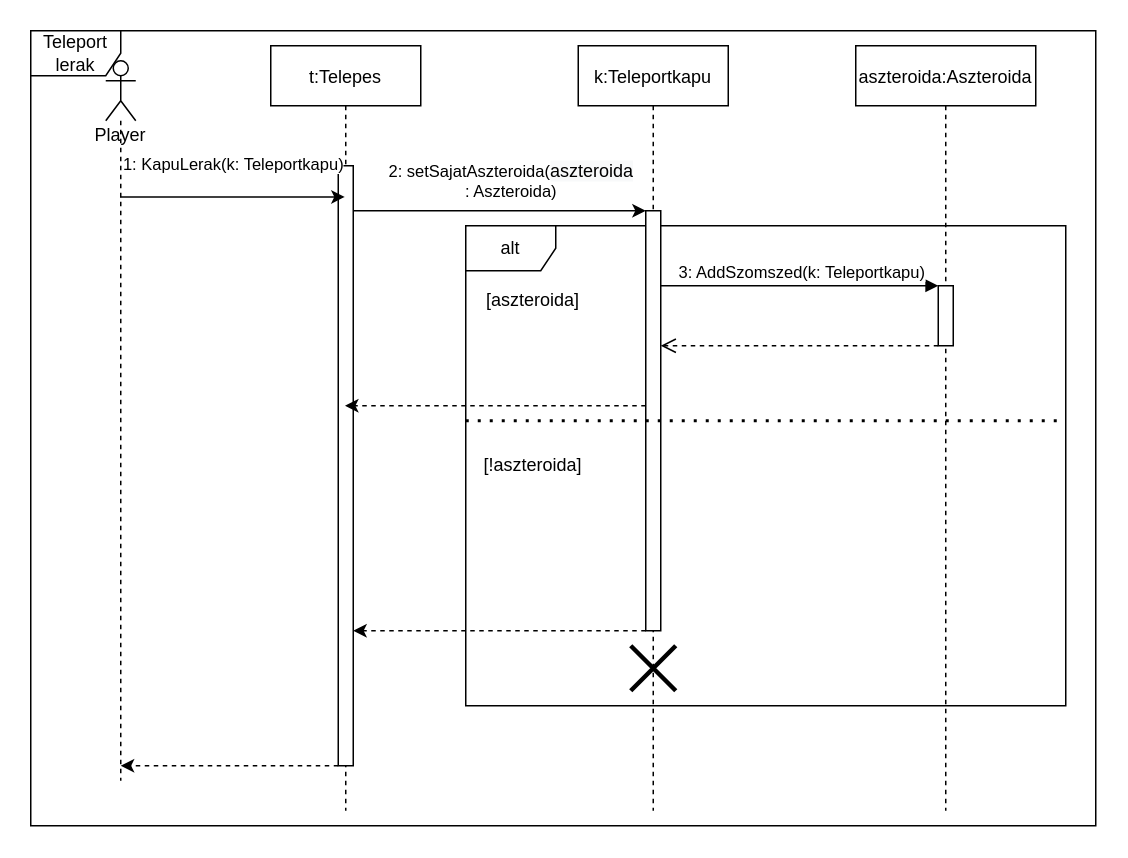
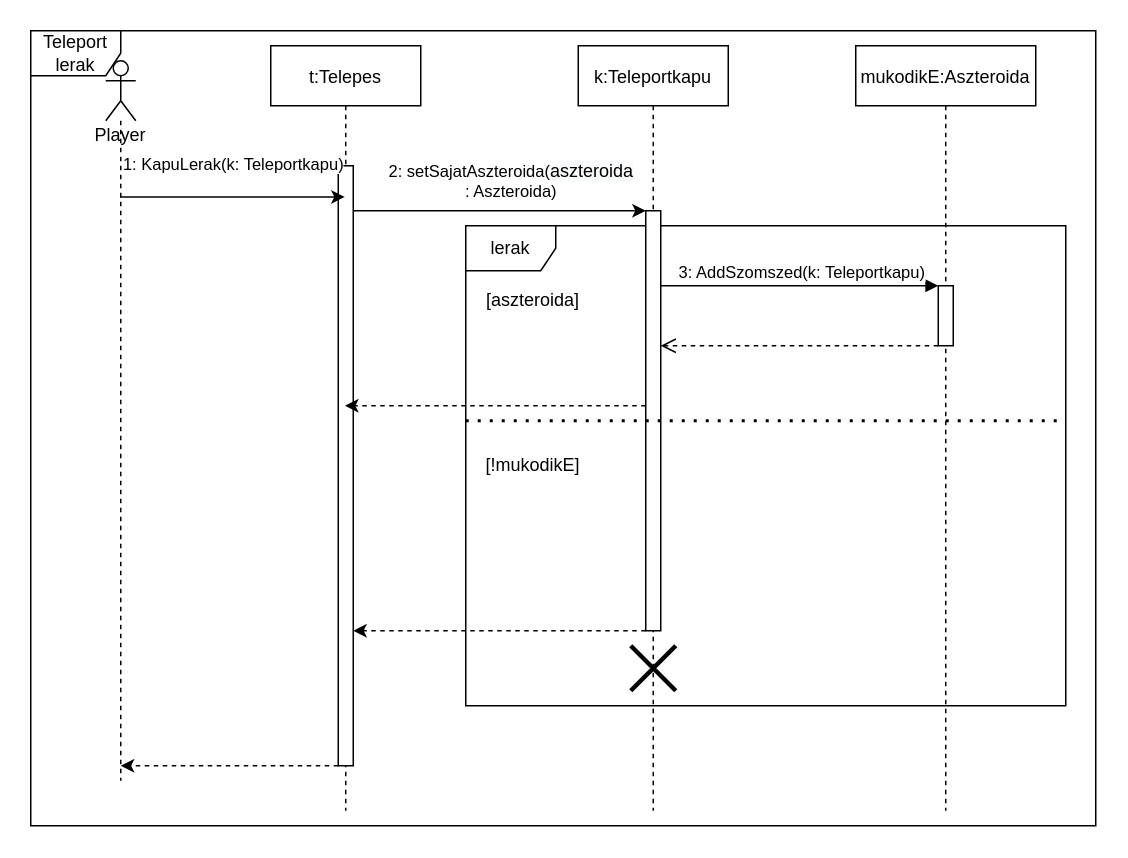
node "aszteroida:Aszteroida": label "aszteroida:Aszteroida" -> "mukodikE:Aszteroida"
node "alt": label "alt" -> "lerak"
node "[!aszteroida]": label "[!aszteroida]" -> "[!mukodikE]"
